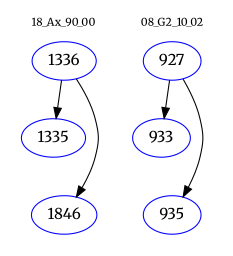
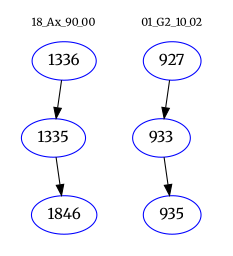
cluster "08_G2_10_02": label "08_G2_10_02" -> "01_G2_10_02"
edge "927" -> "935": now "933" -> "935"
edge "1336" -> "1846": now "1335" -> "1846"
